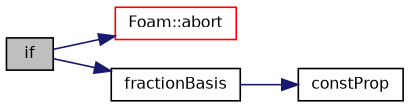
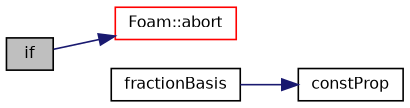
edge "if" -> "fractionBasis": removed
